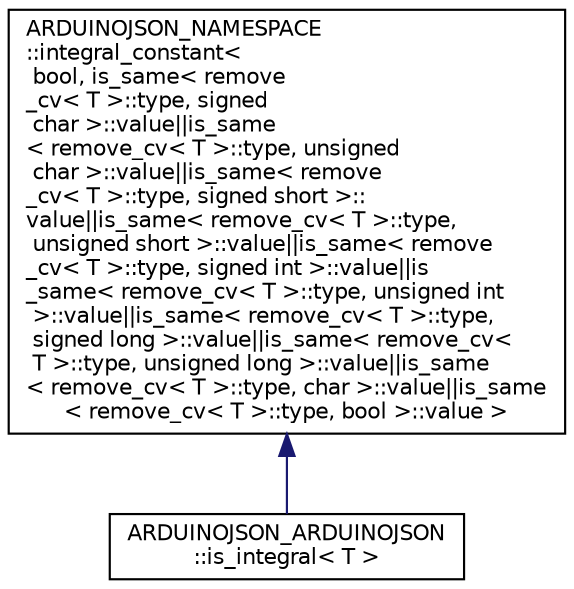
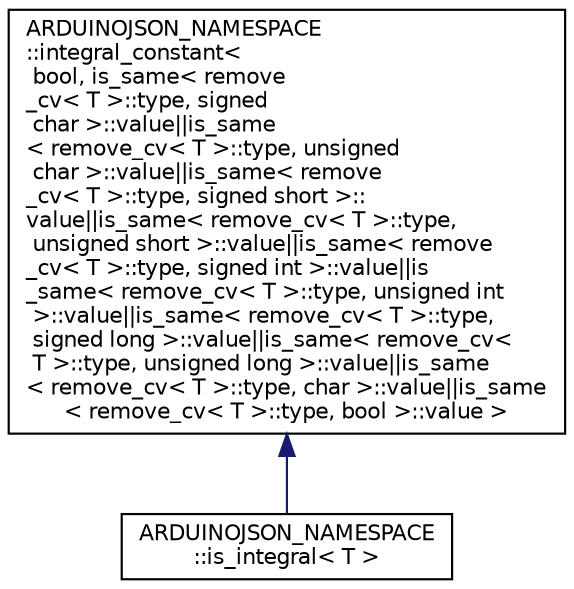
node "ARDUINOJSON_ARDUINOJSON ::is_integral< T >": label "ARDUINOJSON_ARDUINOJSON ::is_integral< T >" -> "ARDUINOJSON_NAMESPACE ::is_integral< T >"
